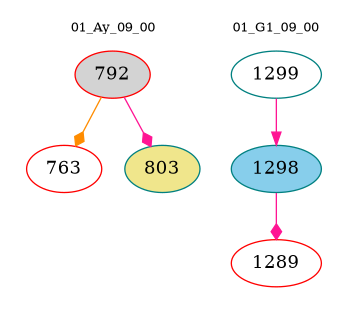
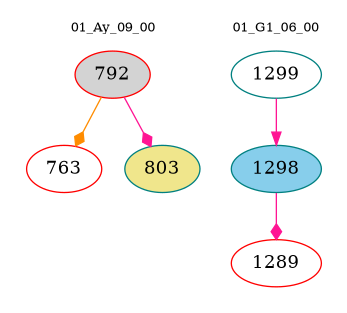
cluster "01_G1_09_00": label "01_G1_09_00" -> "01_G1_06_00"
